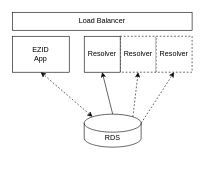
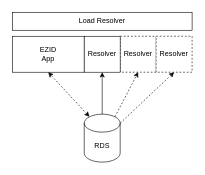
node "Load Balancer": label "Load Balancer" -> "Load Resolver"
node "EZID App": size 57x36 -> 72x36
node "RDS": size 57x33 -> 36x48
